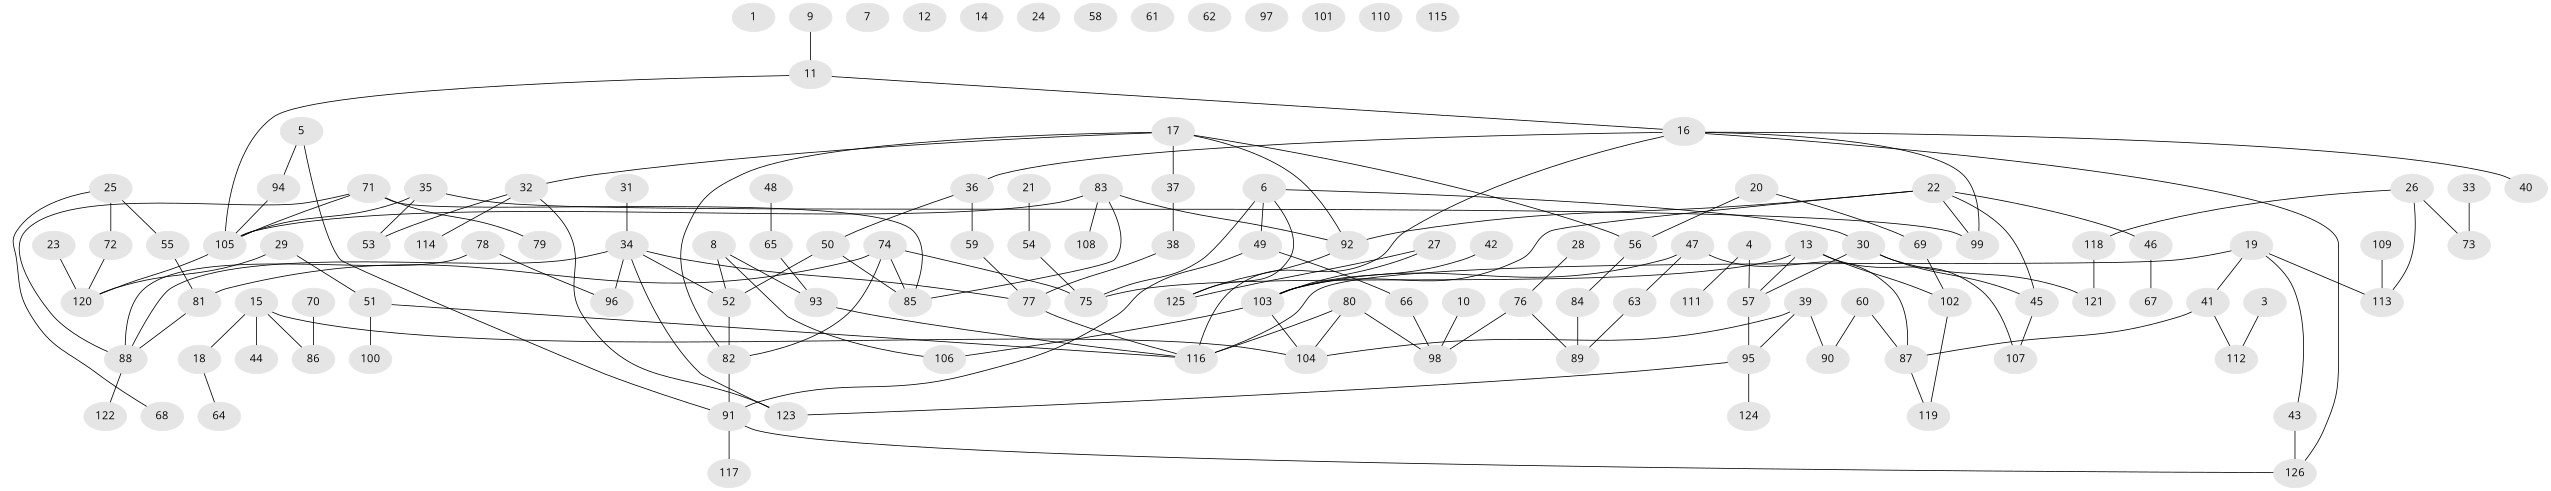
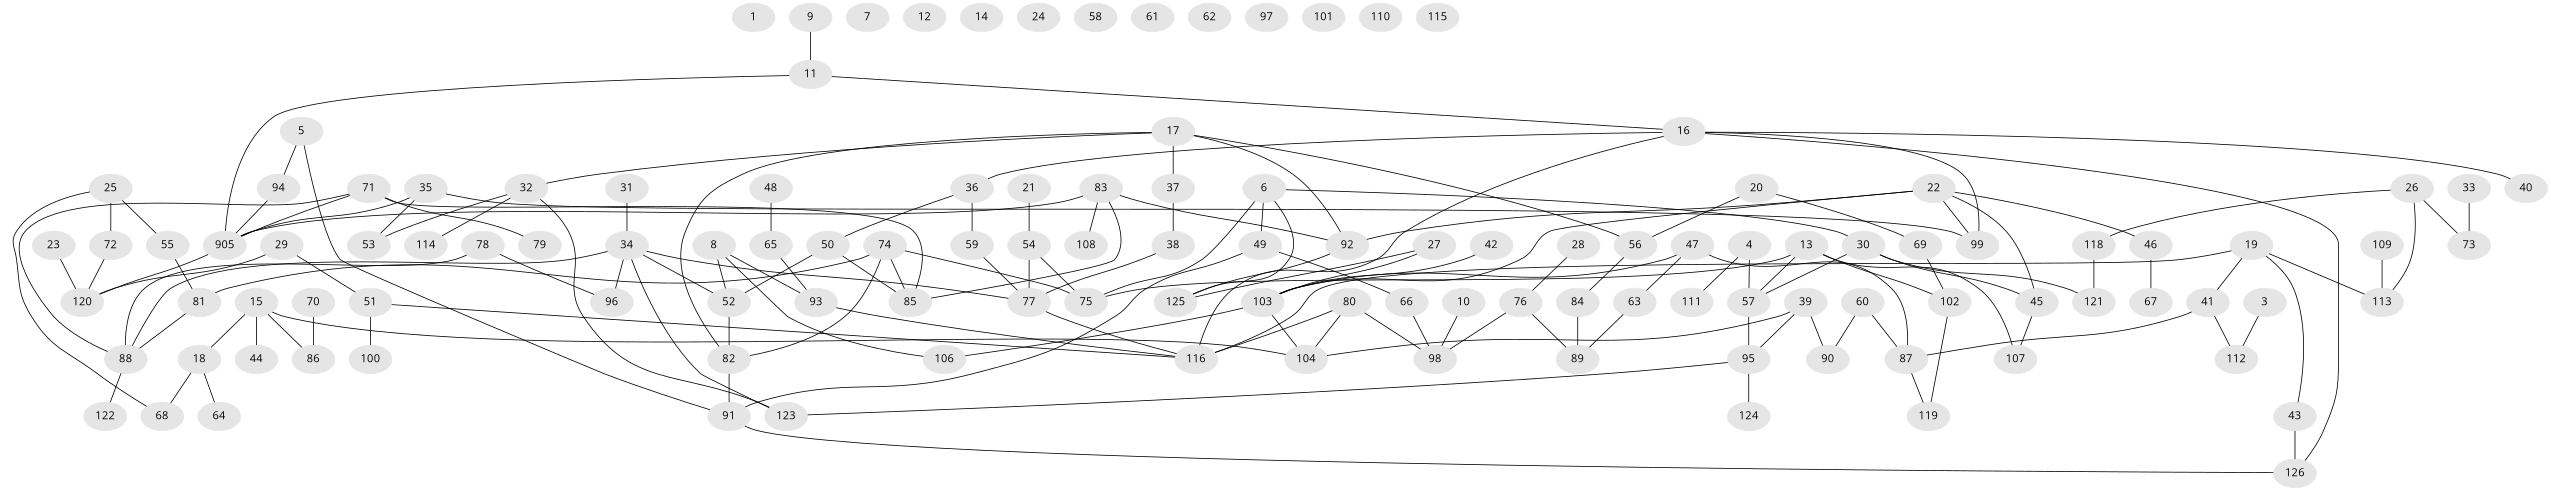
node "105": label "105" -> "905"
edge "54" -- "77": added
edge "18" -- "68": added
node "117": removed
